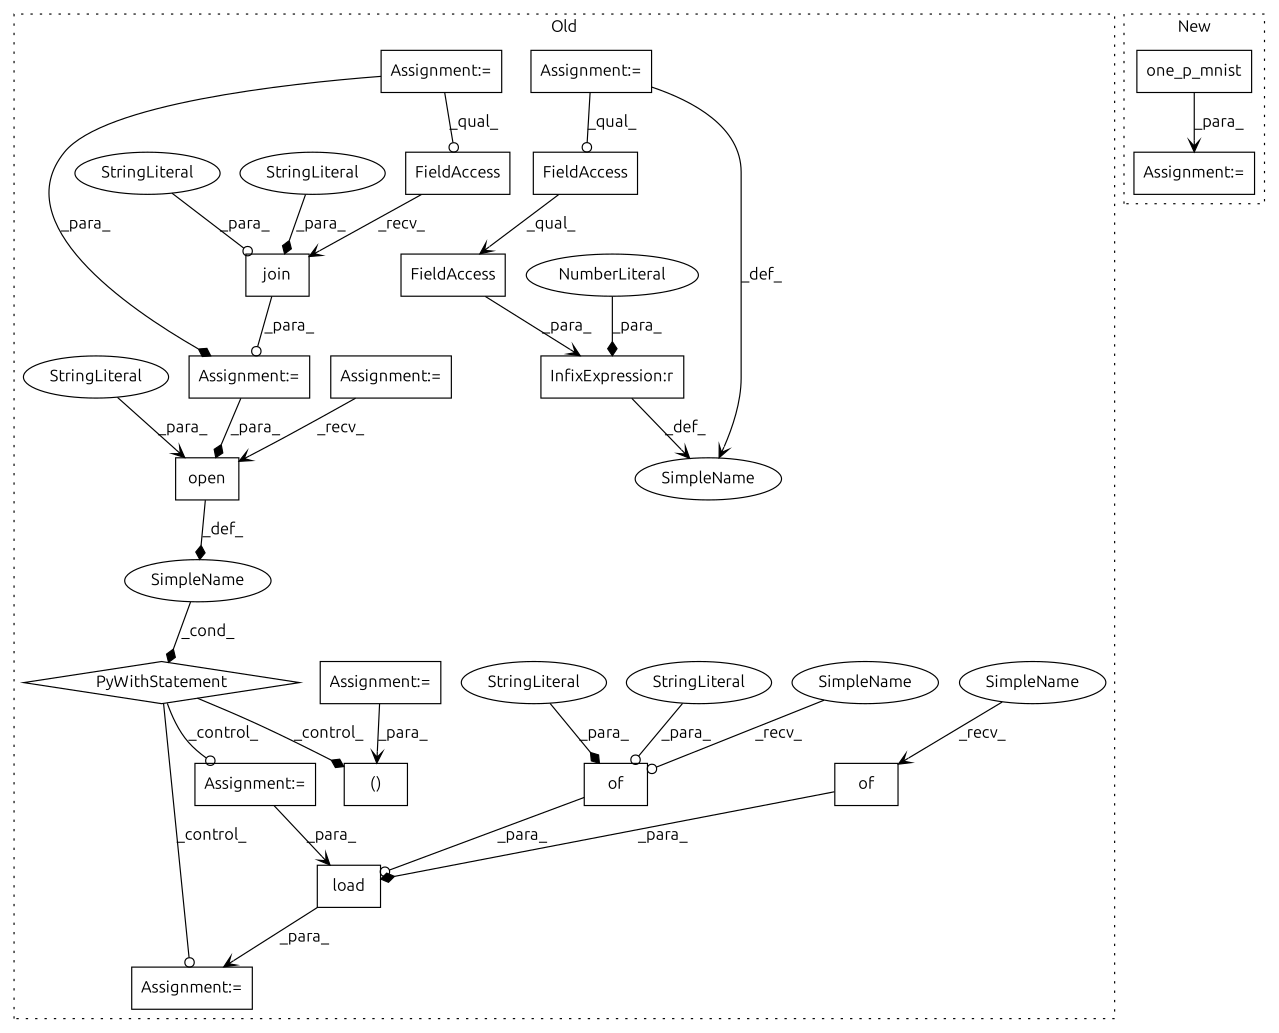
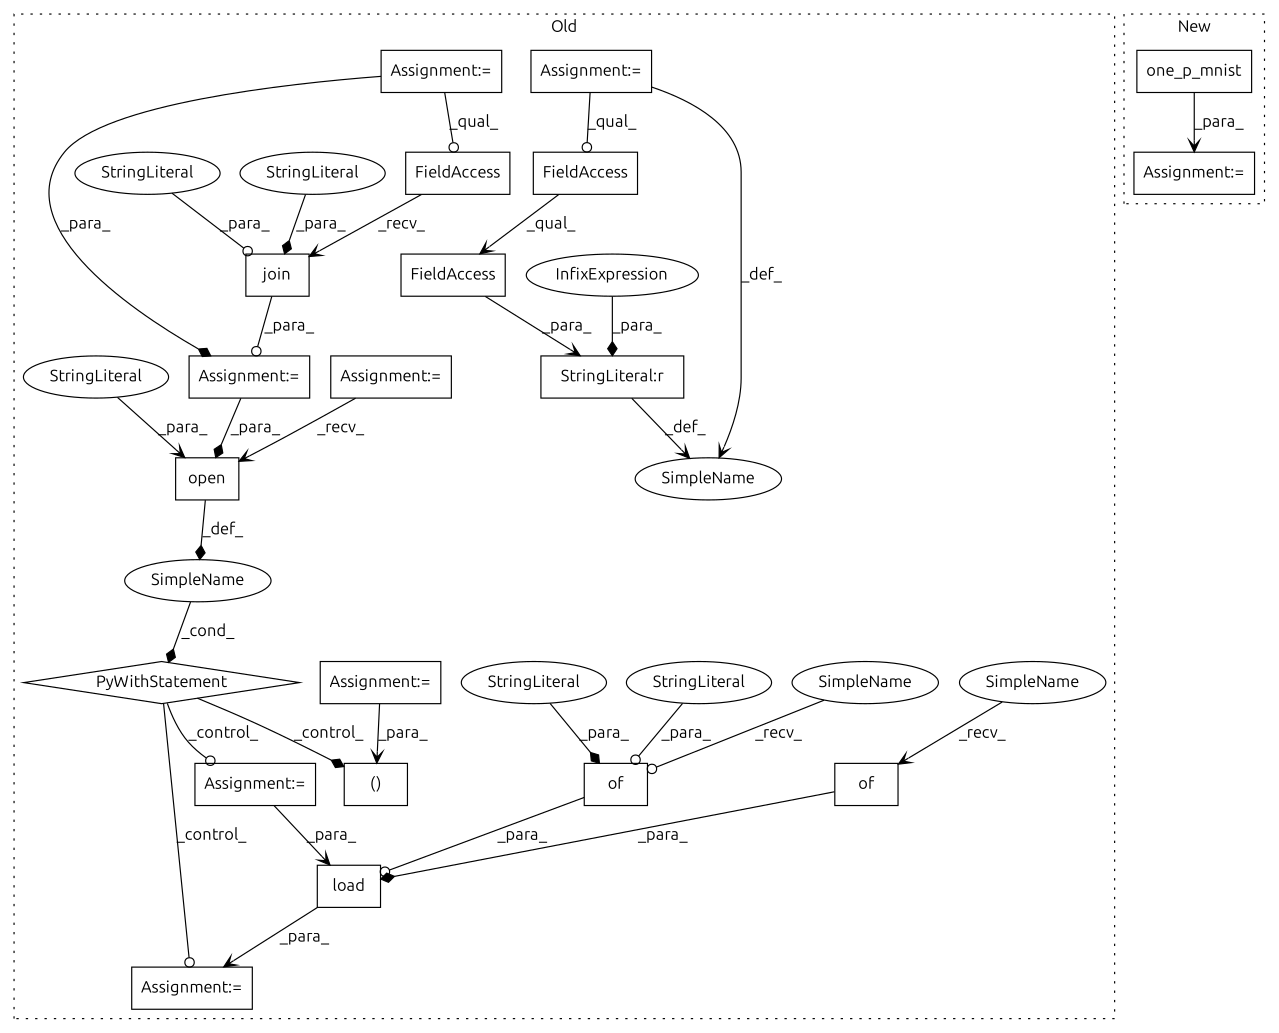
node "NumberLiteral": label "NumberLiteral" -> "InfixExpression"
node "InfixExpression:r": label "InfixExpression:r" -> "StringLiteral:r"
